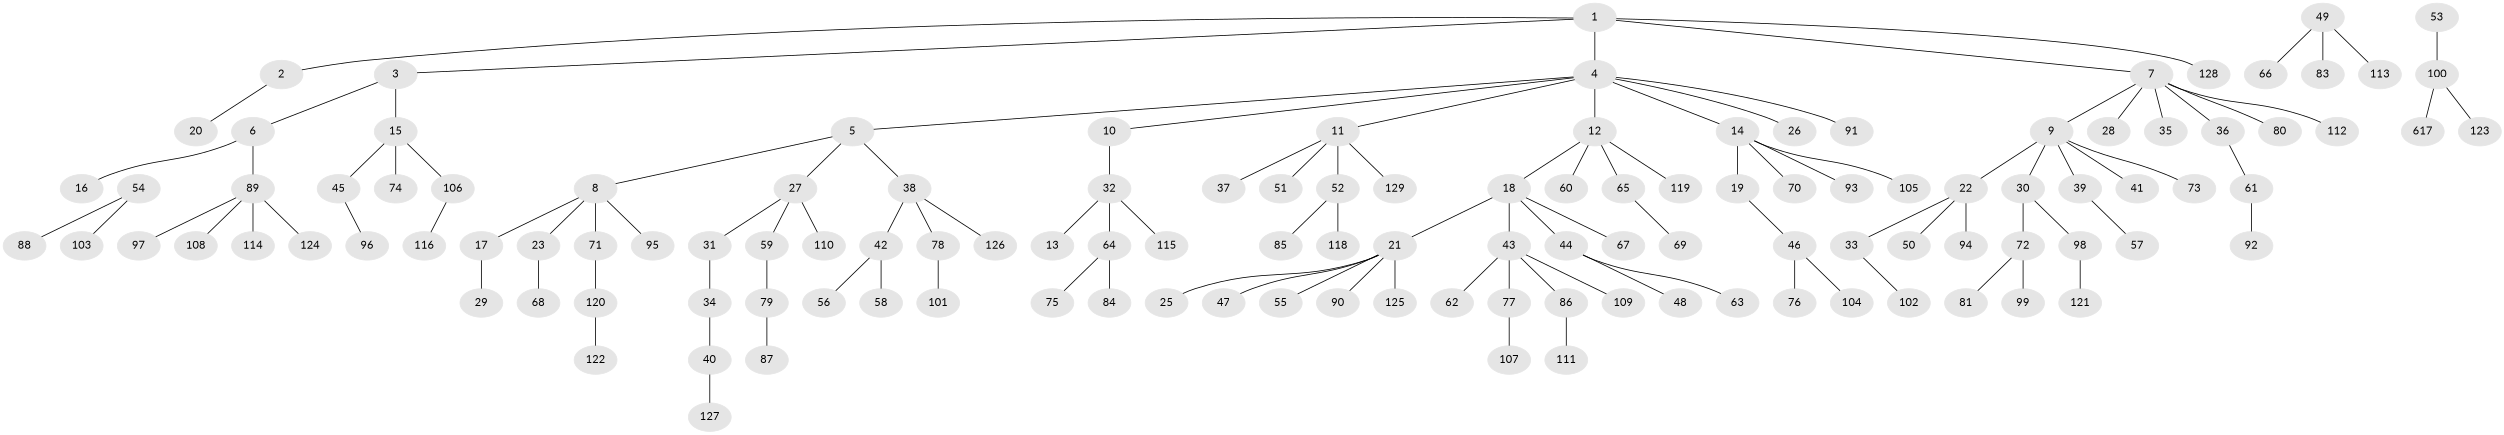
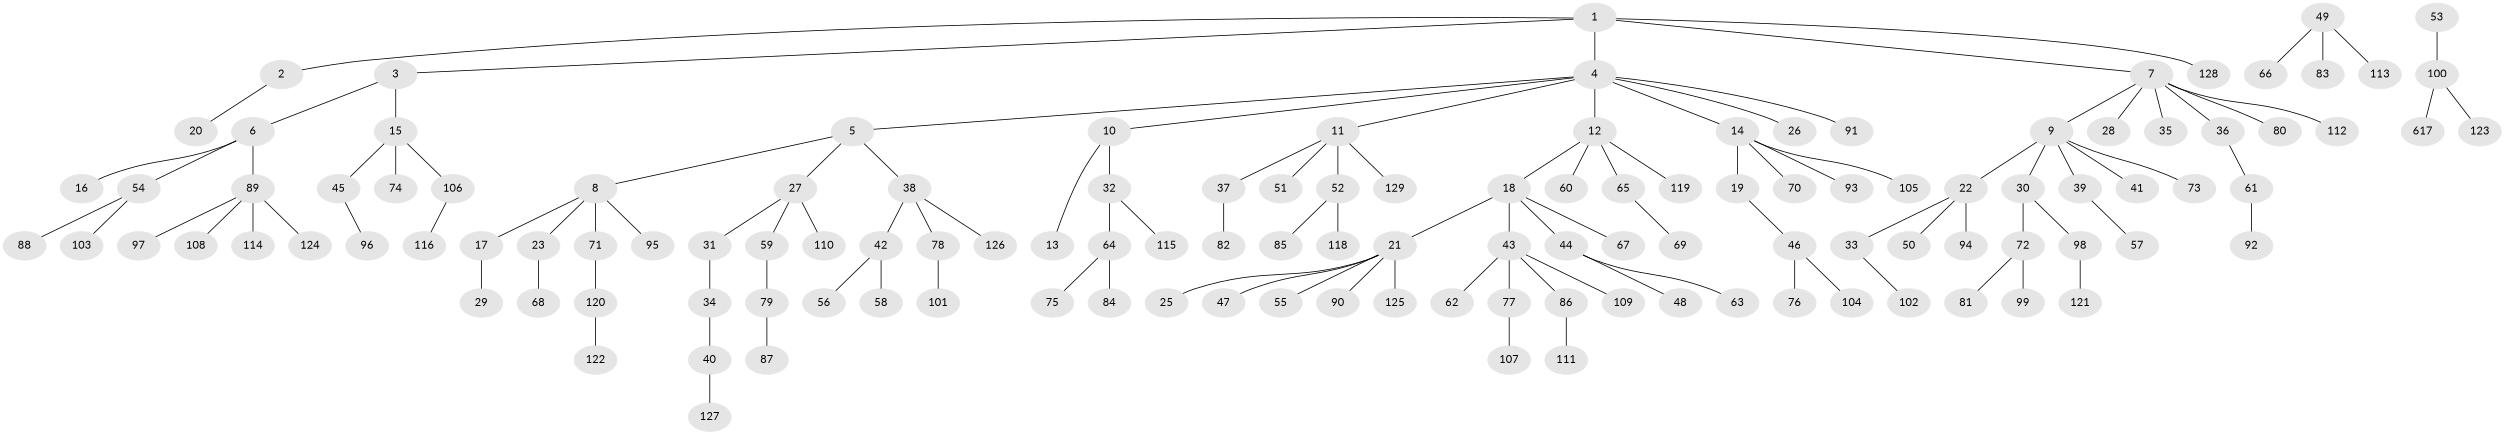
edge "6" -- "54": added
edge "32" -- "13": now "10" -- "13"
node "82": added
